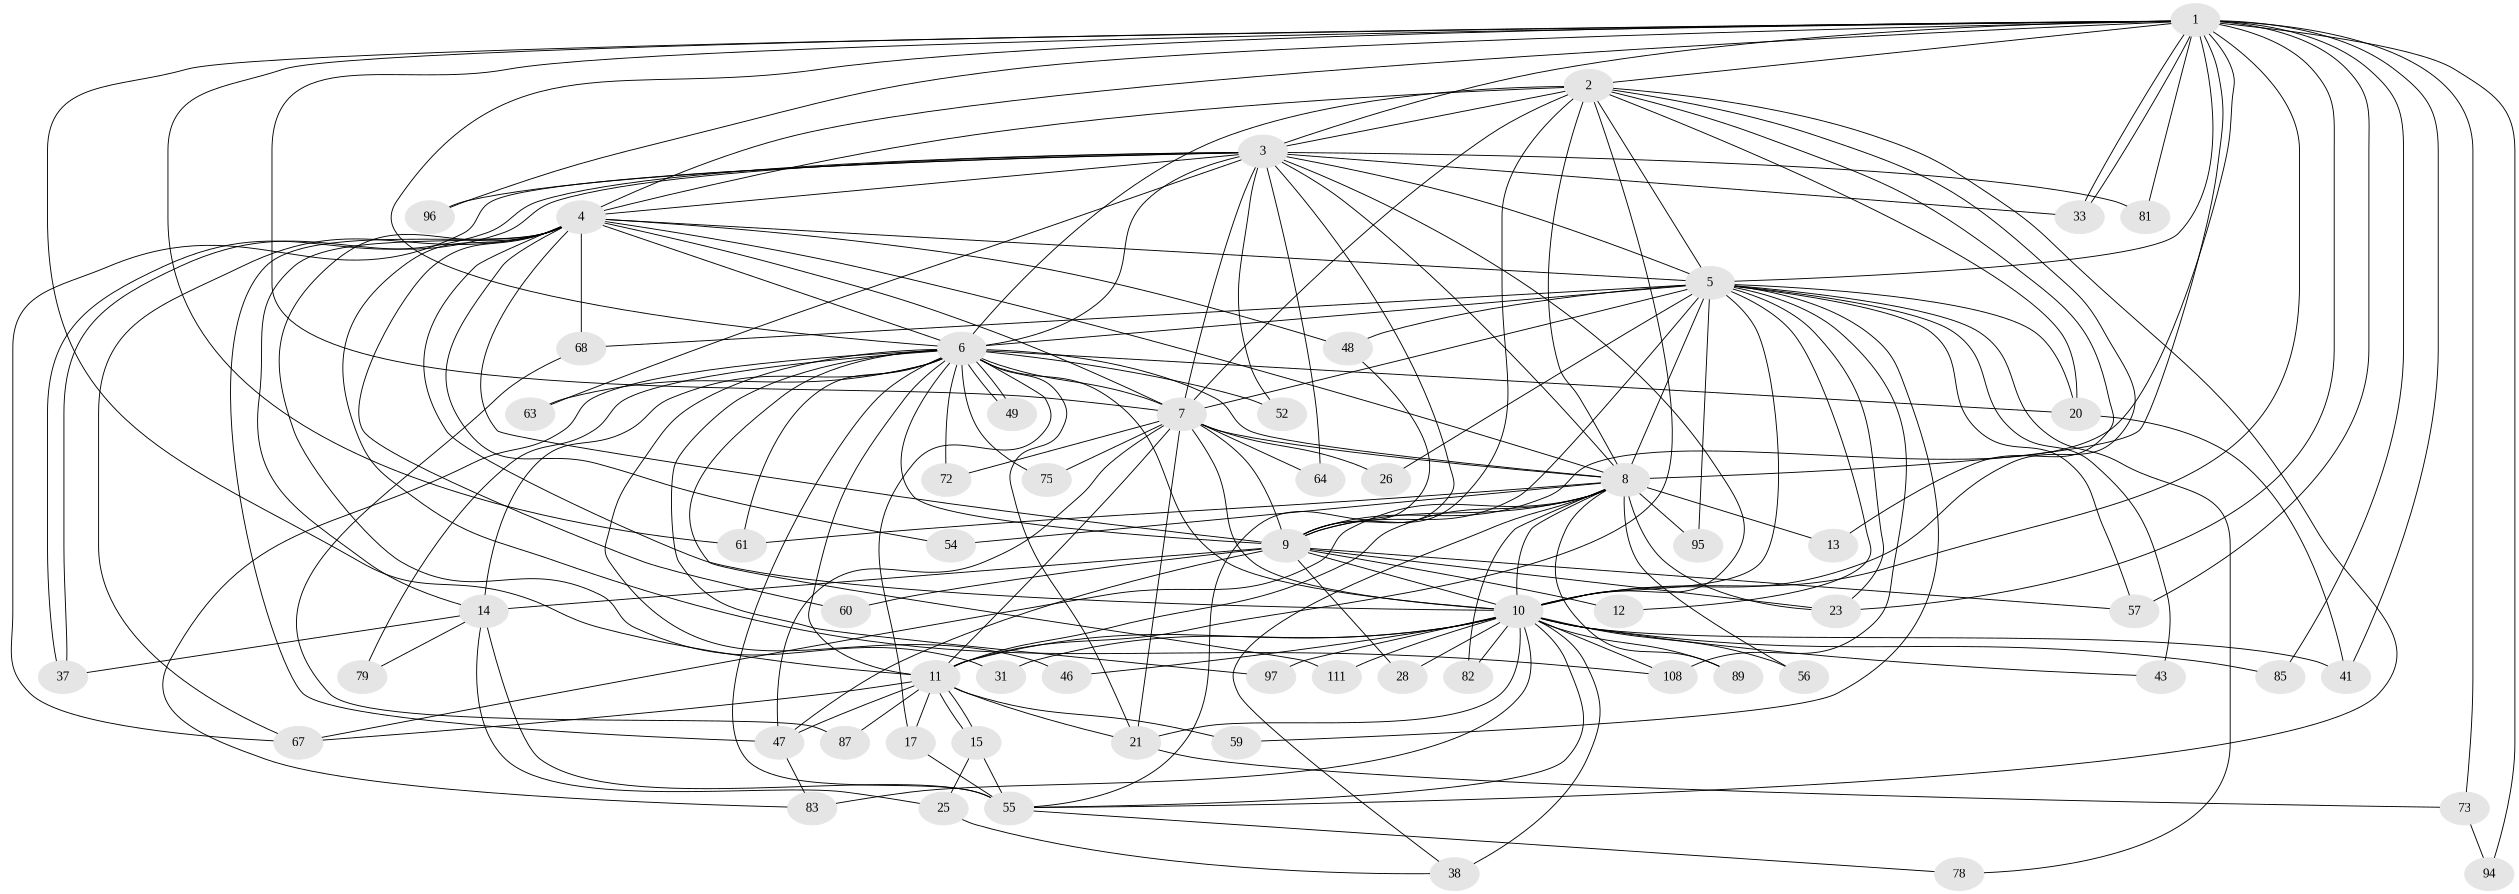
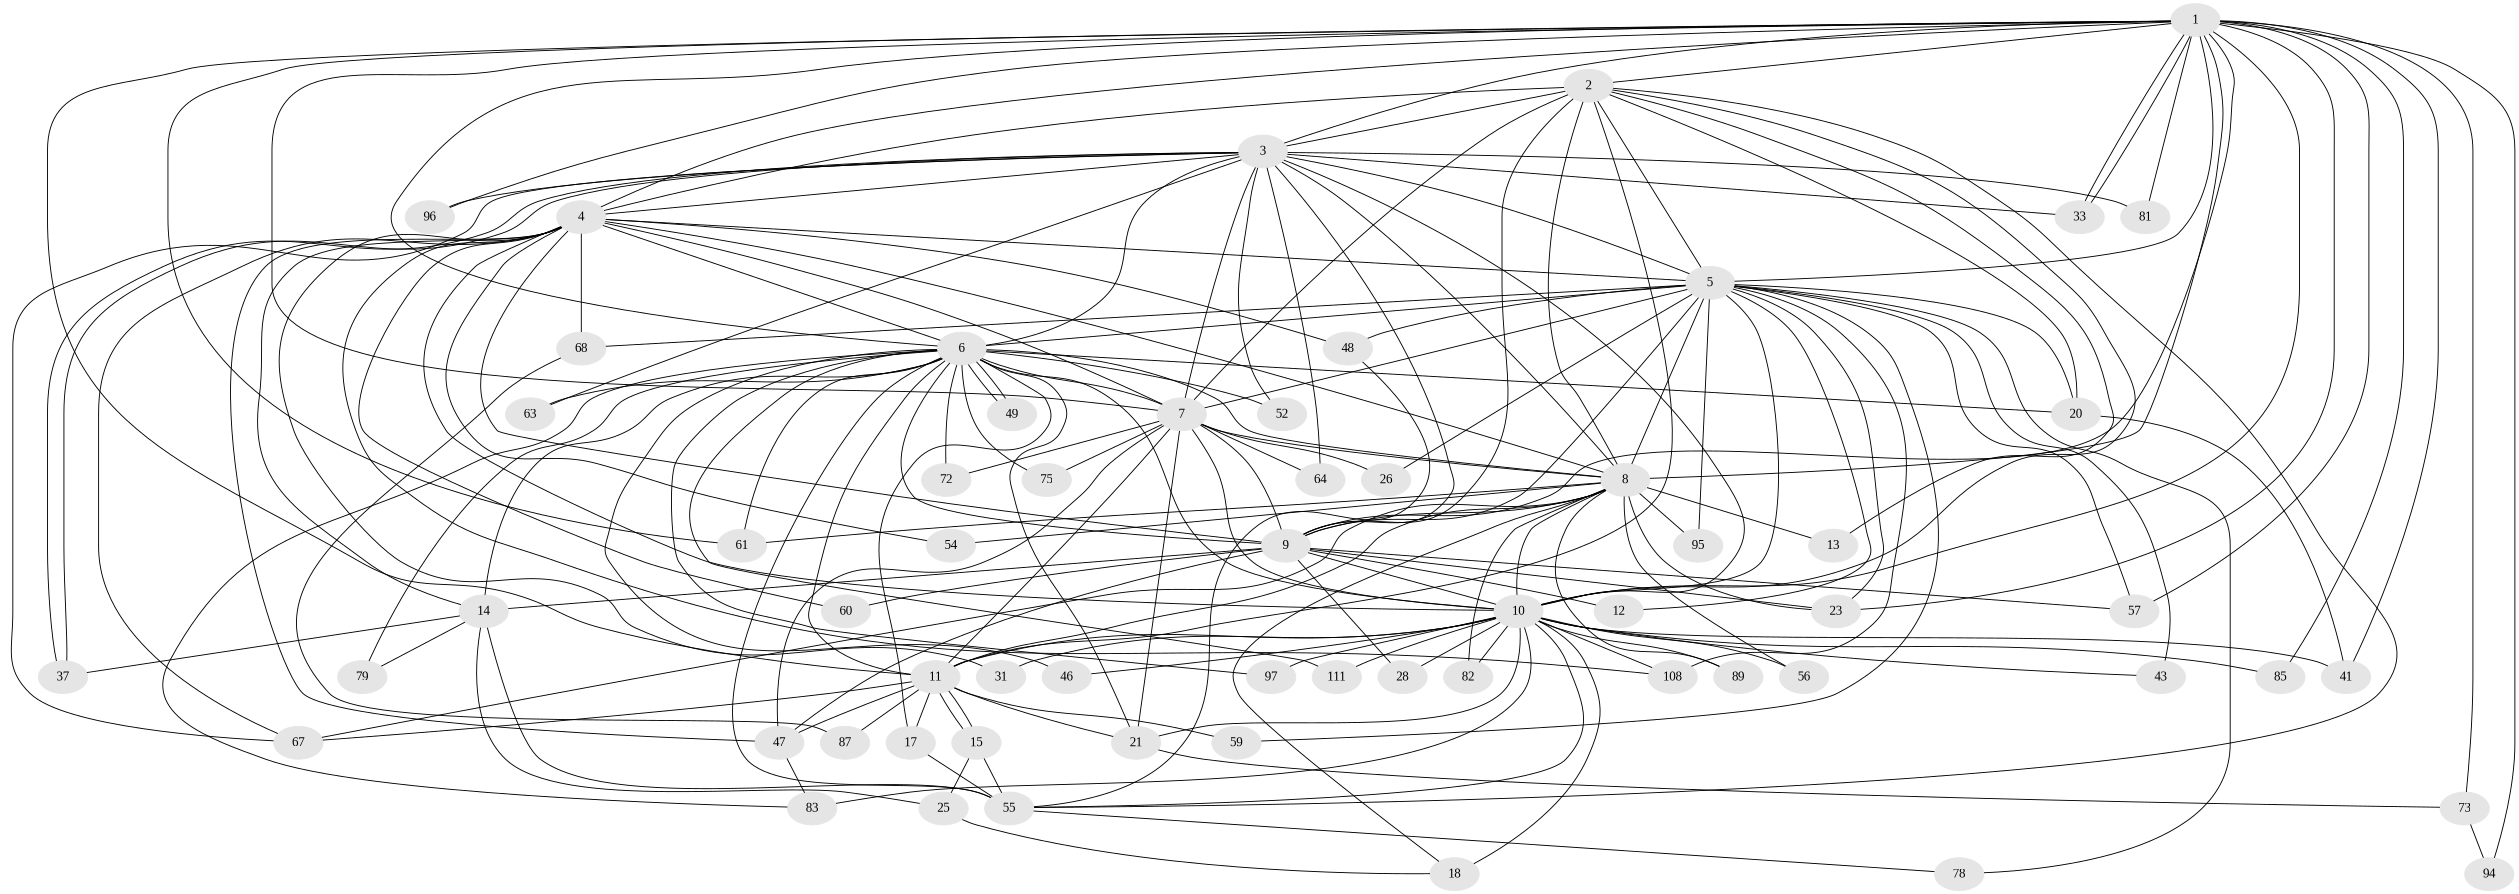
edge "2" -- "6": removed
node "38": label "38" -> "18"
